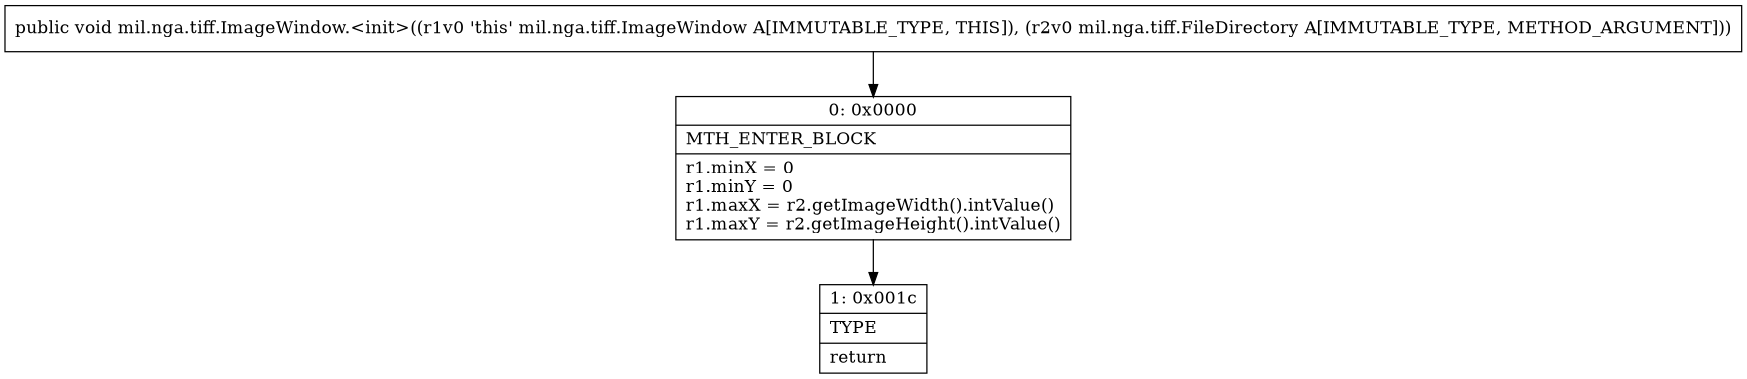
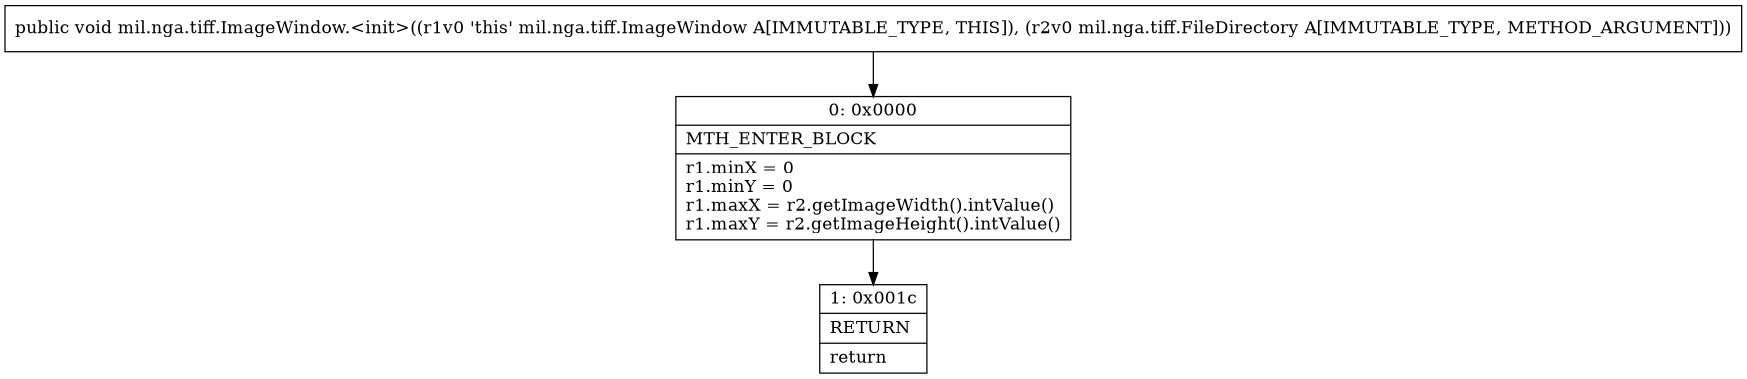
node "1: 0x001c": text "TYPE" -> "RETURN"
